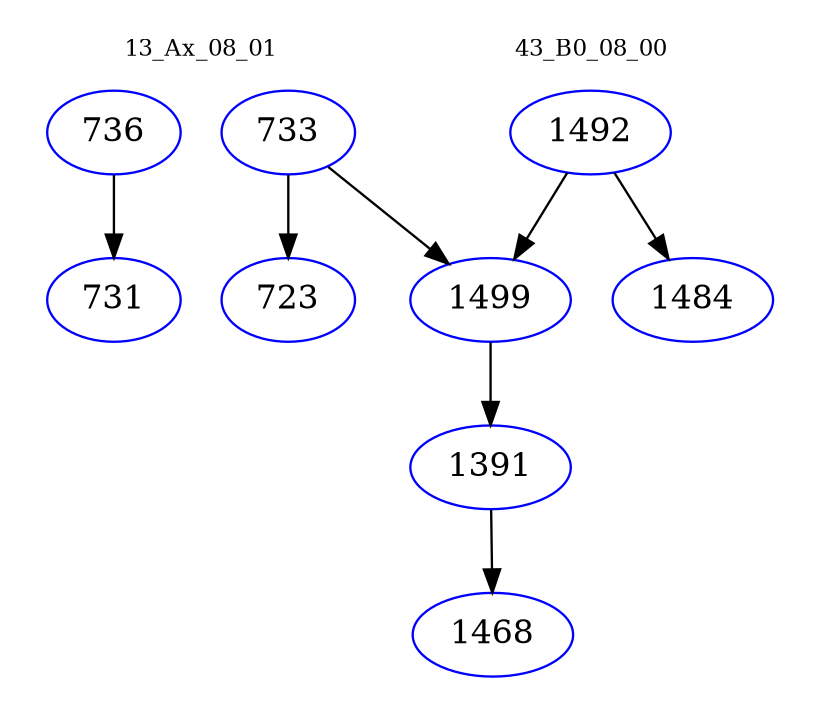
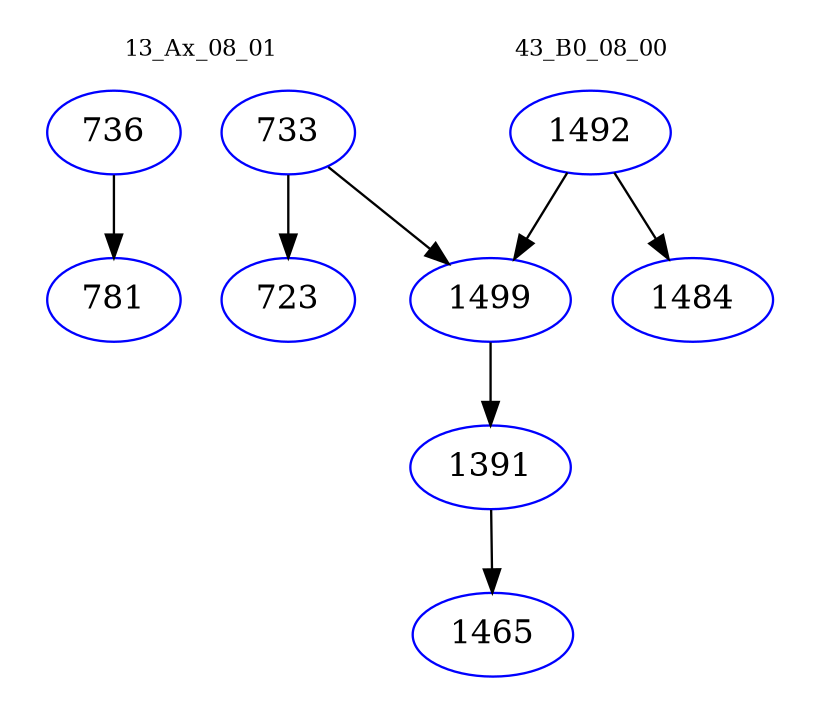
node "731": label "731" -> "781"
node "1468": label "1468" -> "1465"
